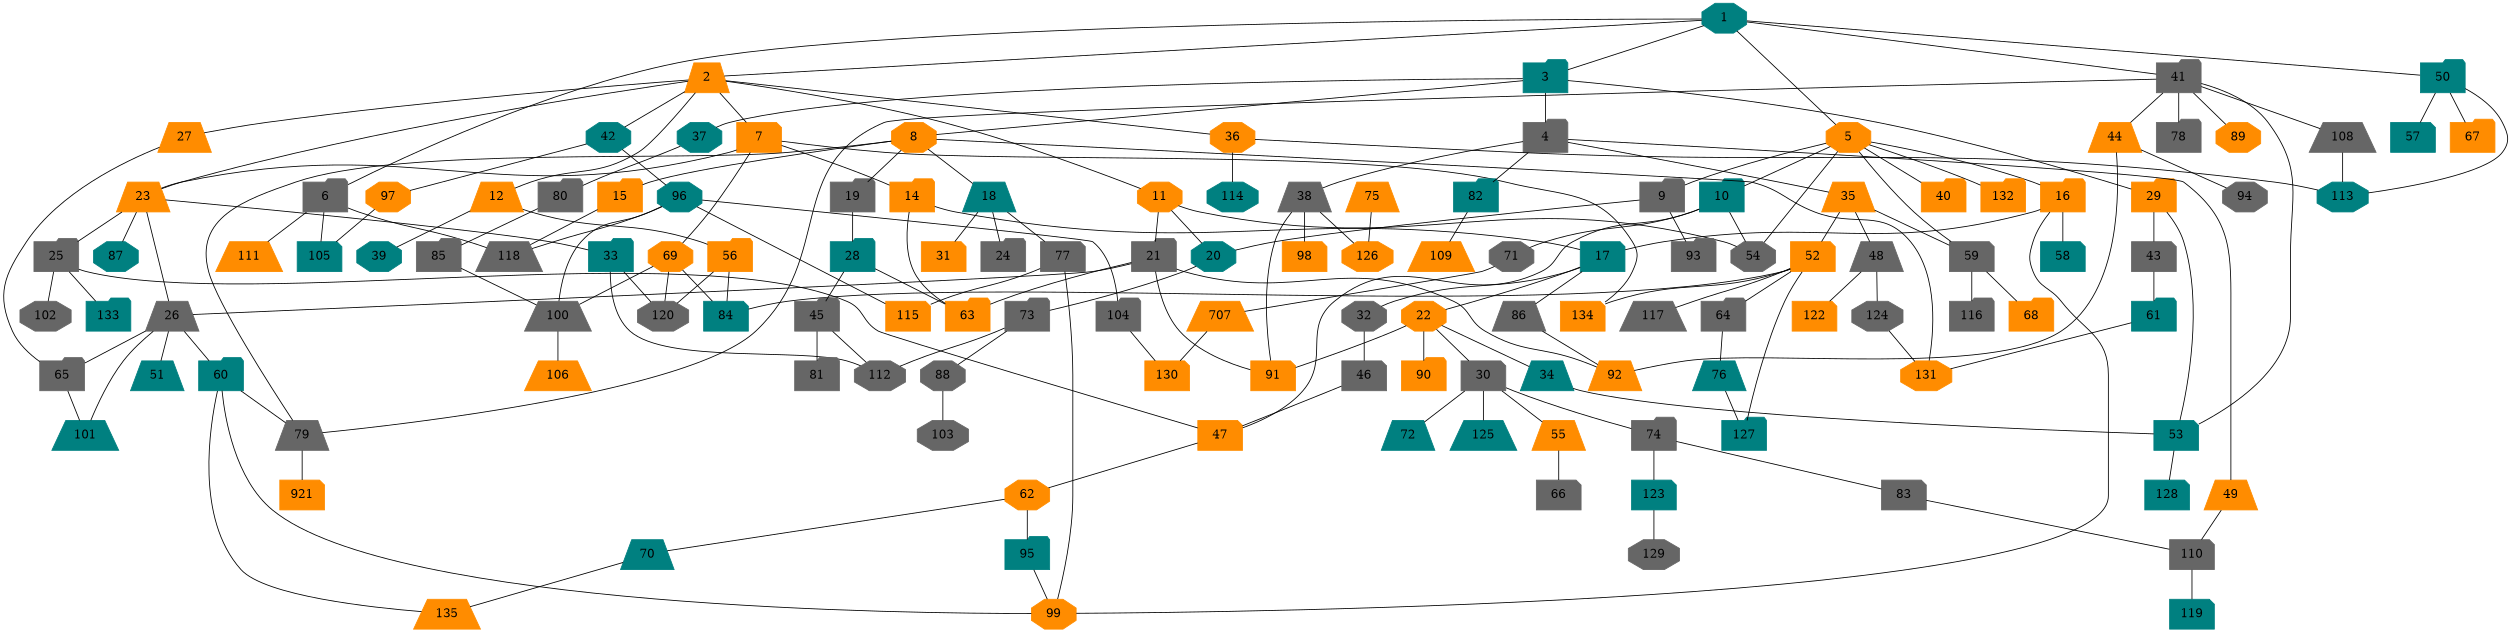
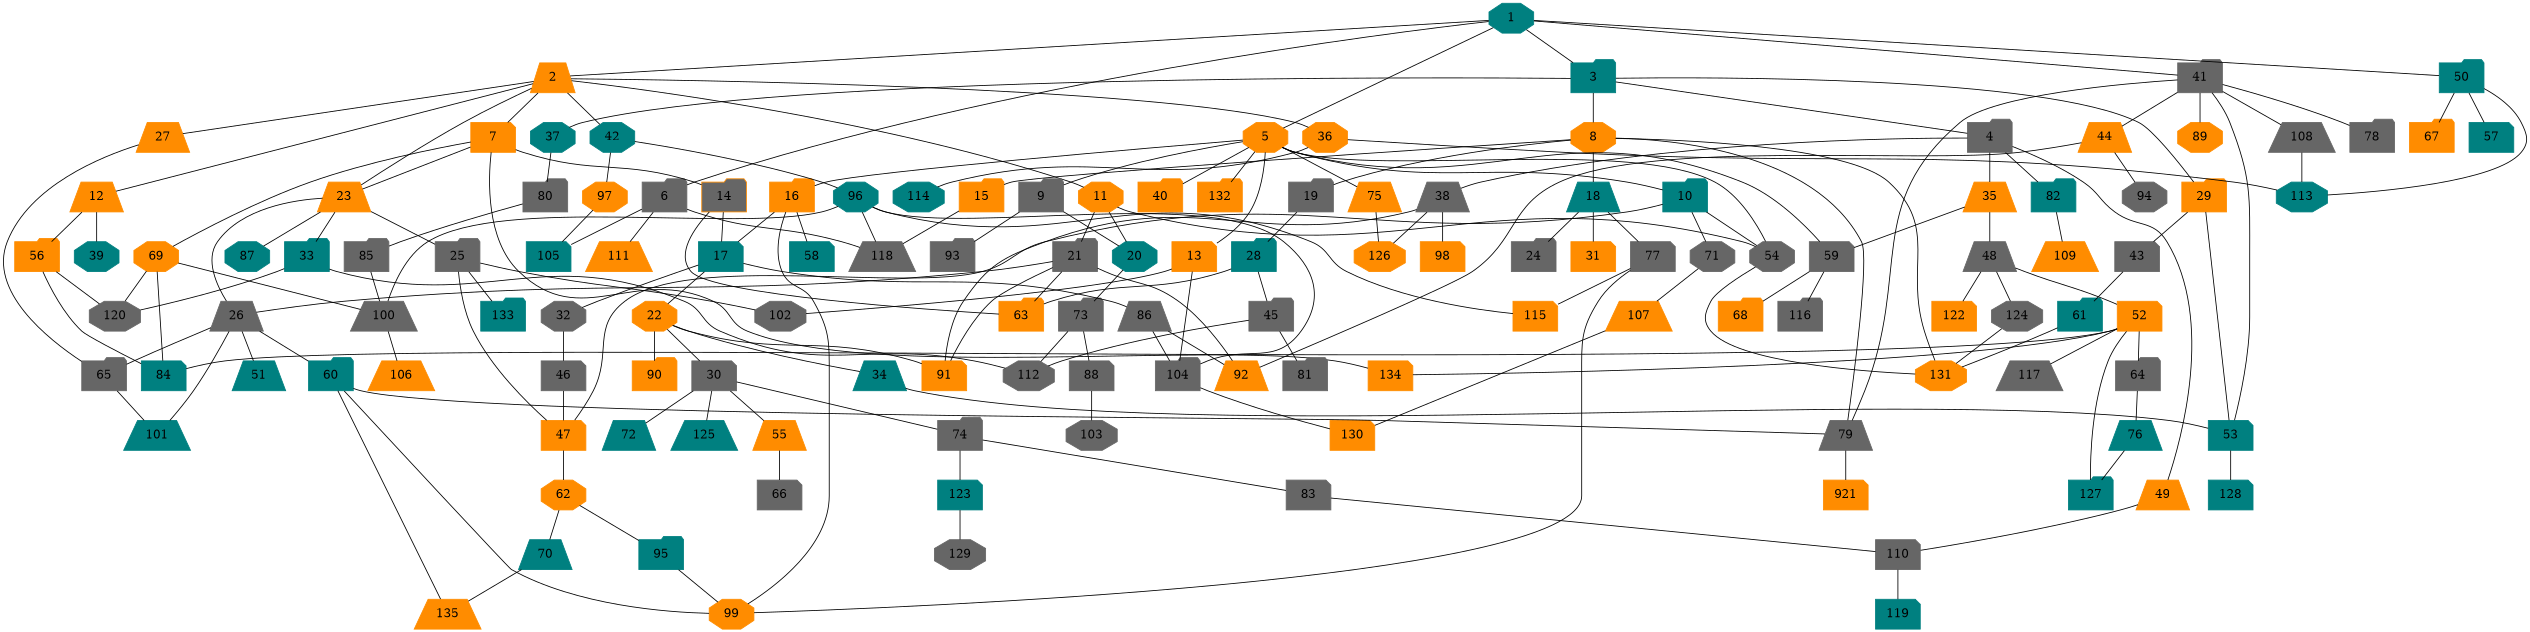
edge "5" -- "75": added
node "14": fillcolor darkorange -> gray40
edge "35" -- "52": now "48" -- "52"
node "13": added
node "707": label "707" -> "107"
edge "86" -- "104": added
edge "54" -- "131": added
node "88": shape octagon -> note
